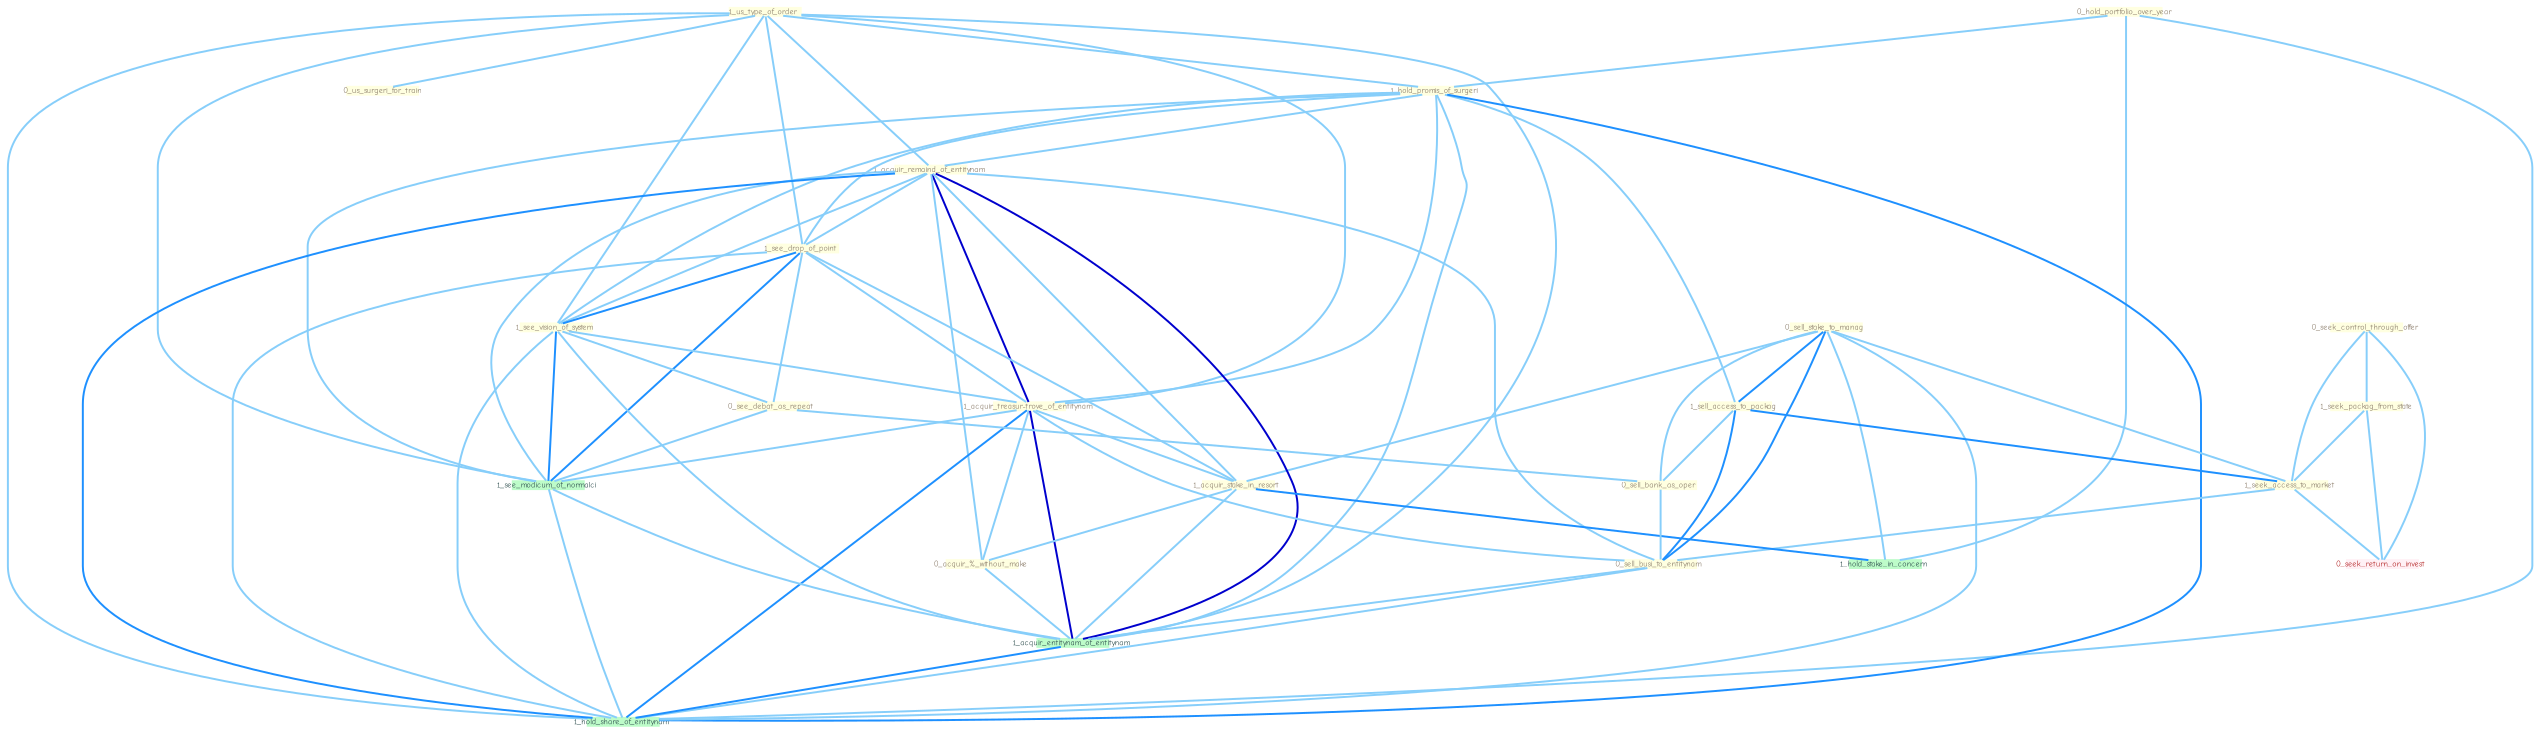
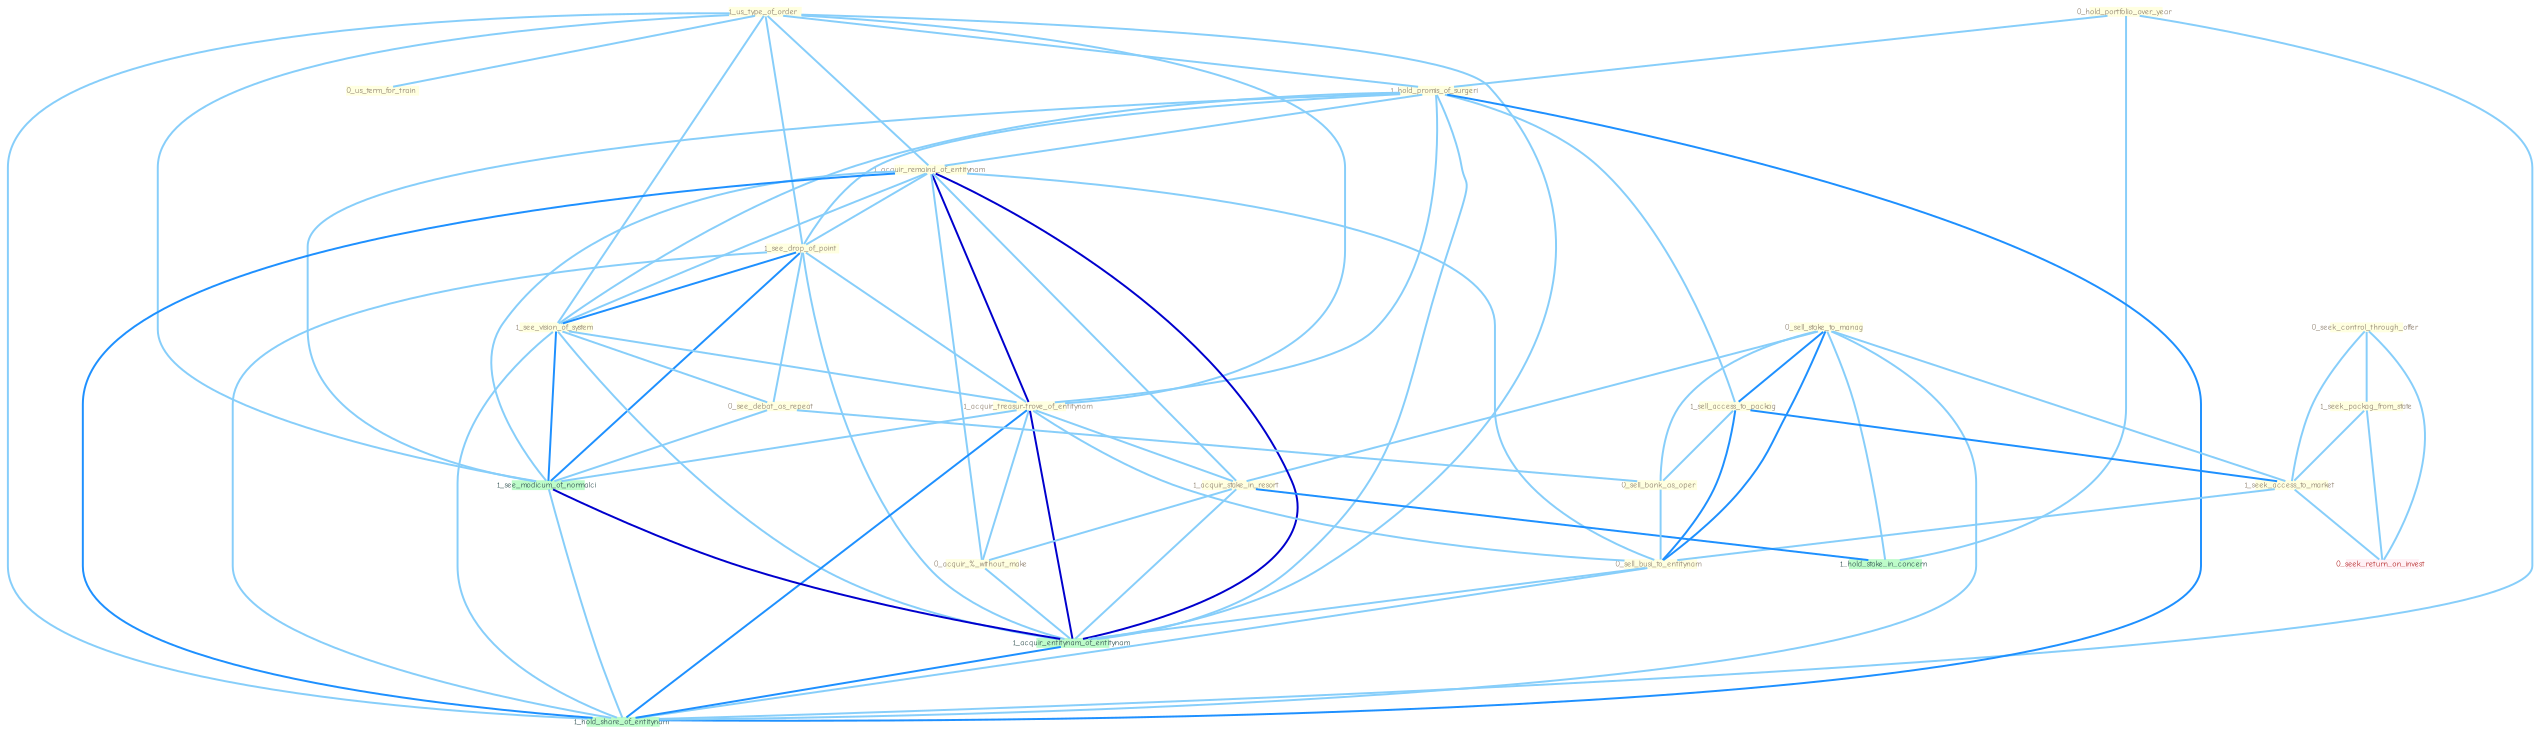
node "0_us_surgeri_for_train": label "0_us_surgeri_for_train" -> "0_us_term_for_train"
edge "1_see_drop_of_point" -- "1_acquir_stake_in_resort": now "1_see_drop_of_point" -- "1_acquir_entitynam_of_entitynam"
edge "1_see_modicum_of_normalci" -- "1_acquir_entitynam_of_entitynam": color #87cefa -> #0000cd
